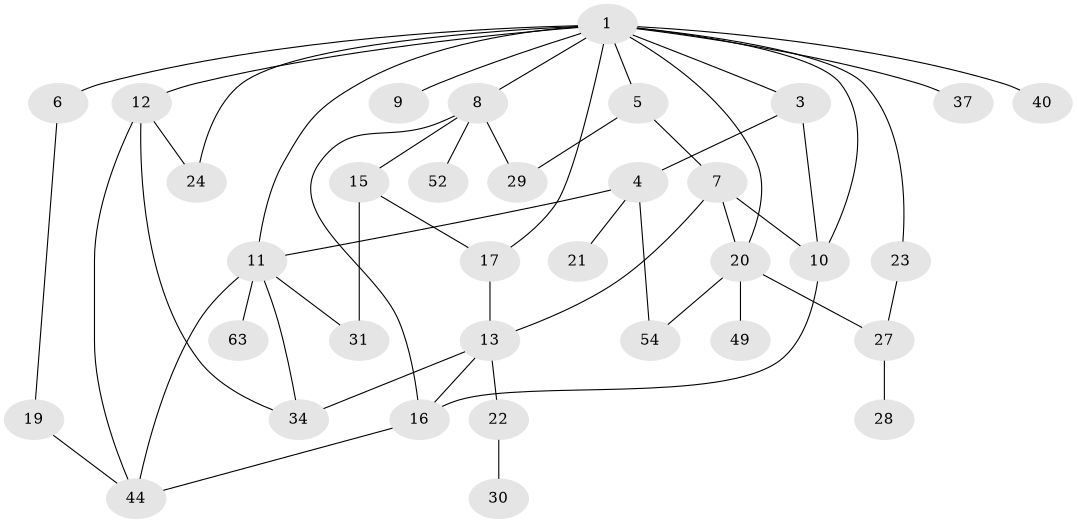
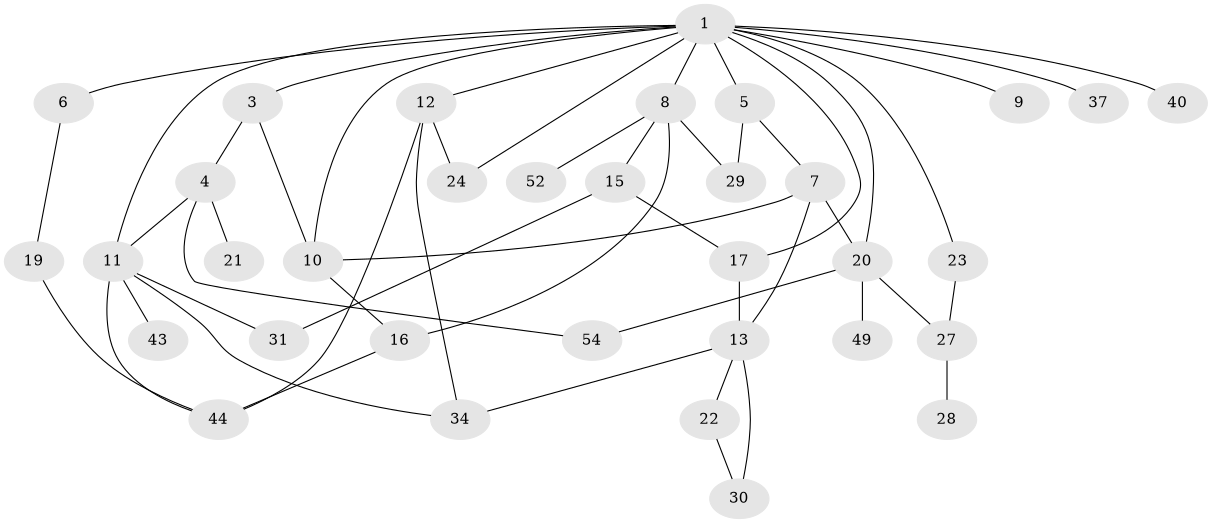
node "63": label "63" -> "43"
edge "13" -- "16": now "13" -- "30"
